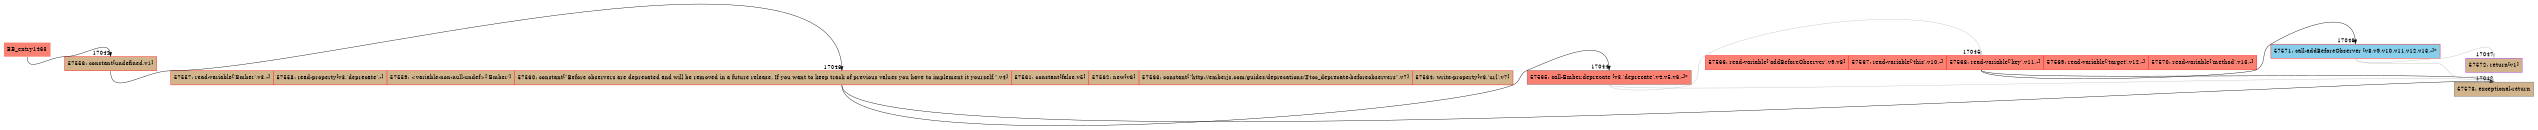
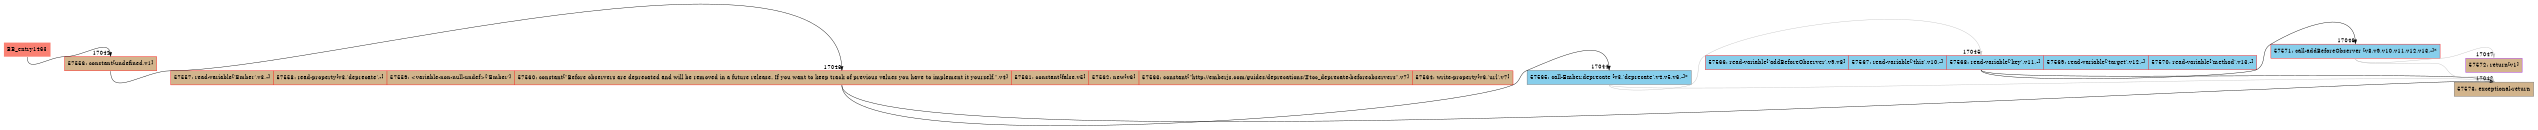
node "57566: read-variable['addBeforeObserver',v9,v8]": fillcolor salmon -> skyblue
node "57565: call-Ember.deprecate [v3,'deprecate',v4,v5,v6,-]*": fillcolor salmon -> skyblue
